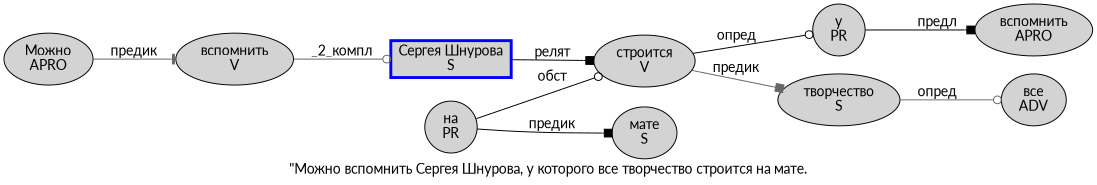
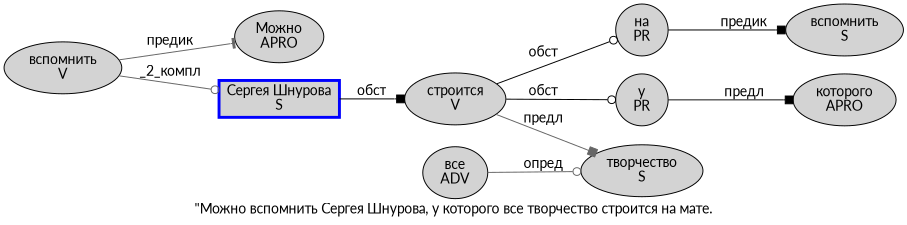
node "вспомнить APRO": label "вспомнить APRO" -> "которого APRO"
edge "строится V" -> "у PR": label "опред" -> "обст"
edge "Сергея Шнурова S" -> "строится V": label "релят" -> "обст"
edge "Можно APRO" -> "вспомнить V": reversed
edge "строится V" -> "творчество S": label "предик" -> "предл"
edge "на PR" -> "строится V": reversed
edge "творчество S" -> "все ADV": reversed
node "мате S": label "мате S" -> "вспомнить S"
